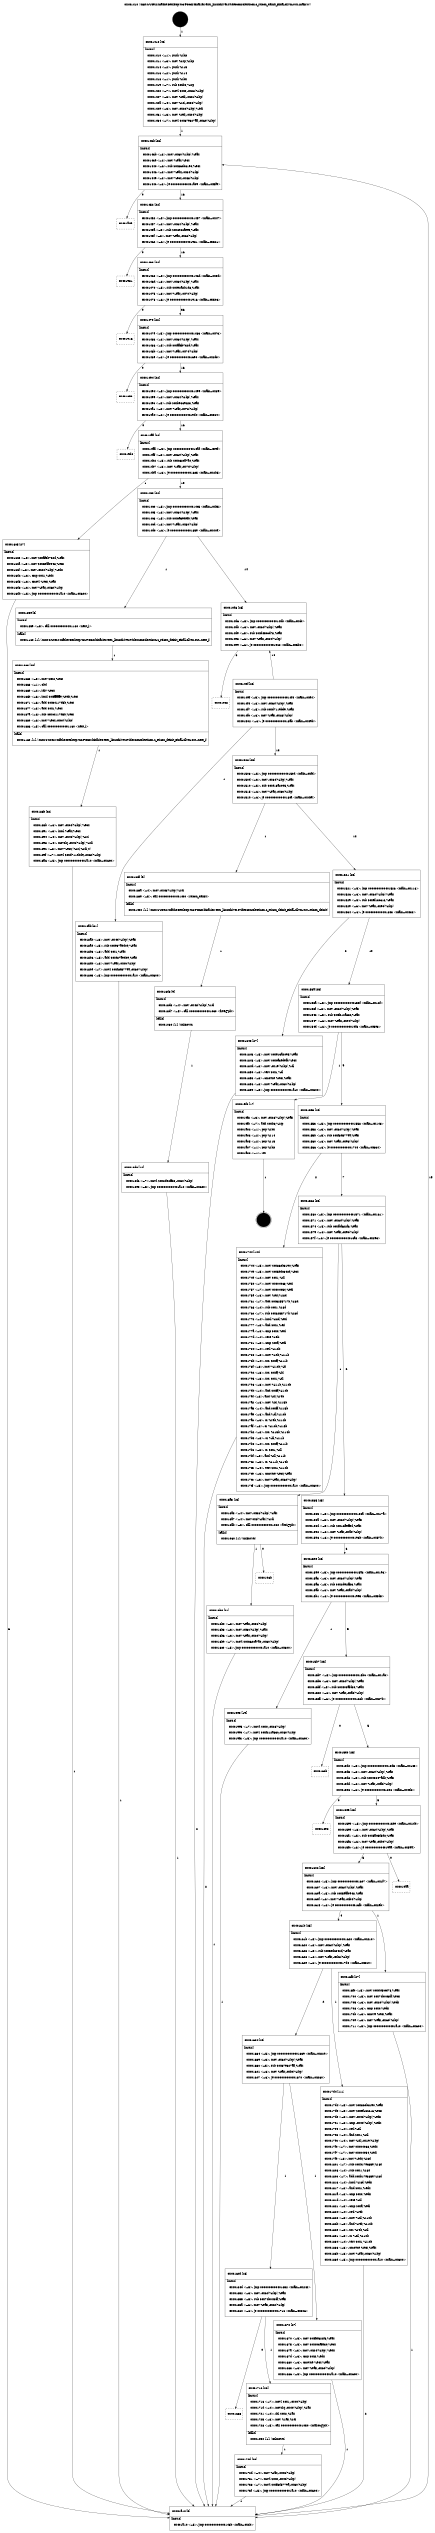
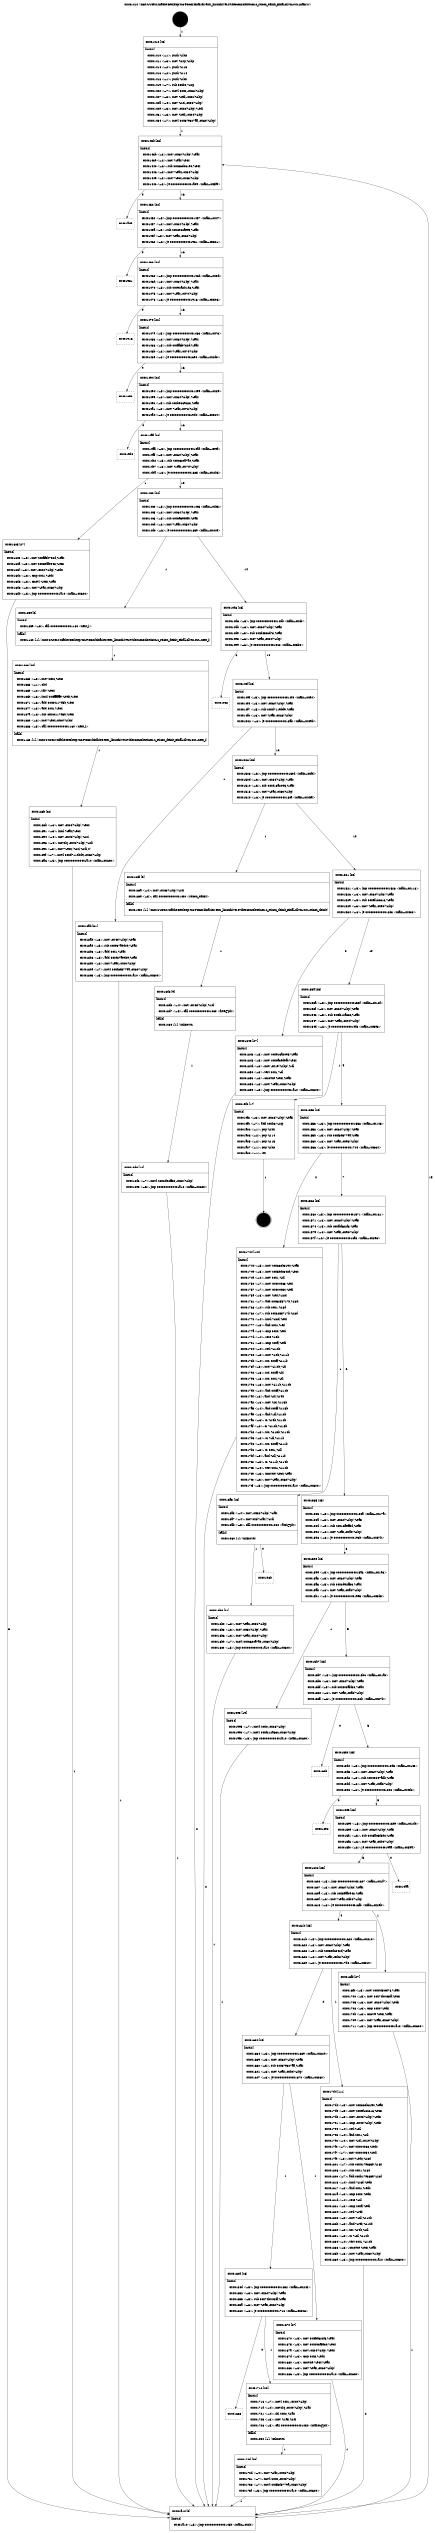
edge "0x401468 [22]" -> "0x40147e [22]": label " 36" -> " 16"
edge "0x4014ef [25]" -> "0x4014d6 [25]": reversed
